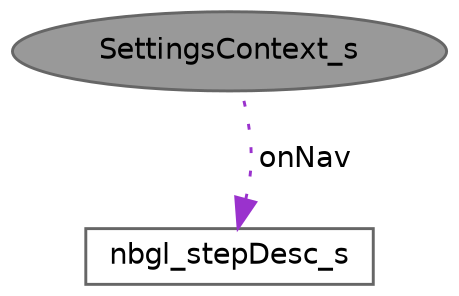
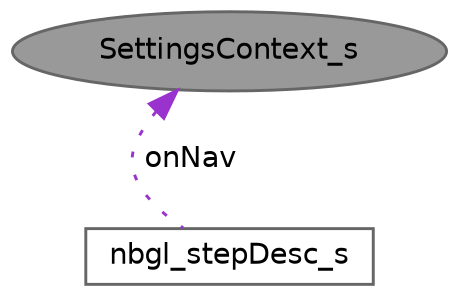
edge "SettingsContext_s" -> "nbgl_stepDesc_s": reversed
